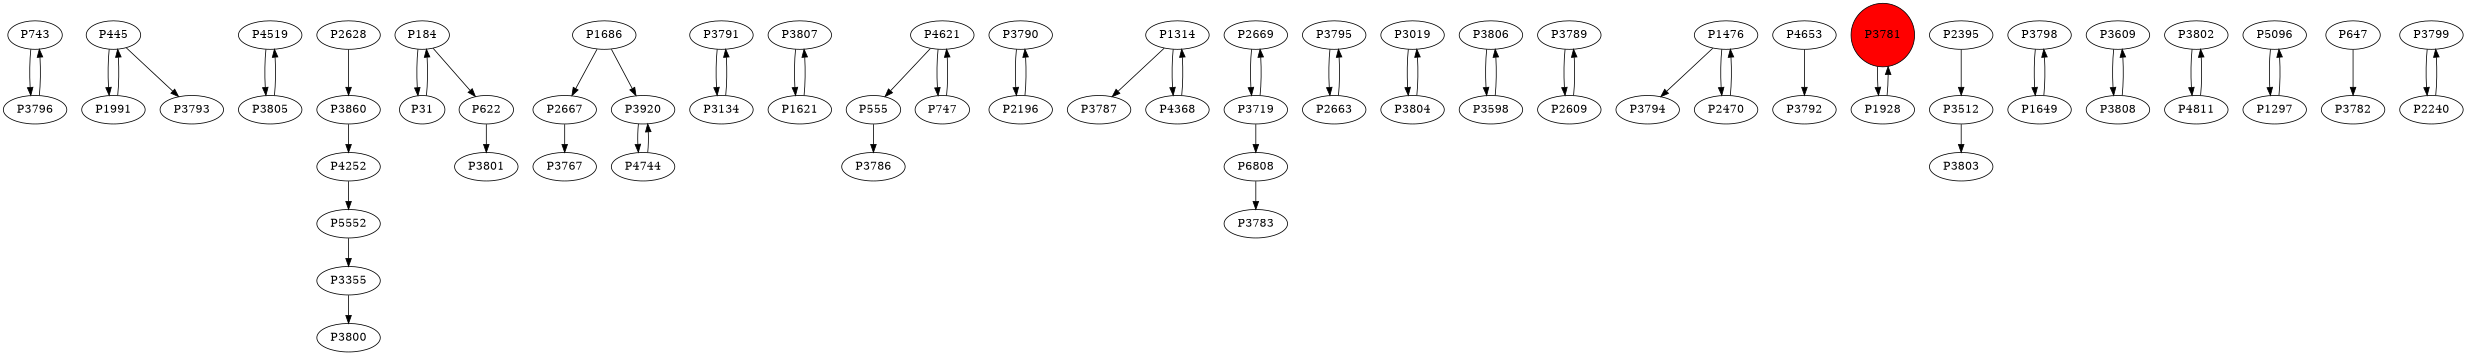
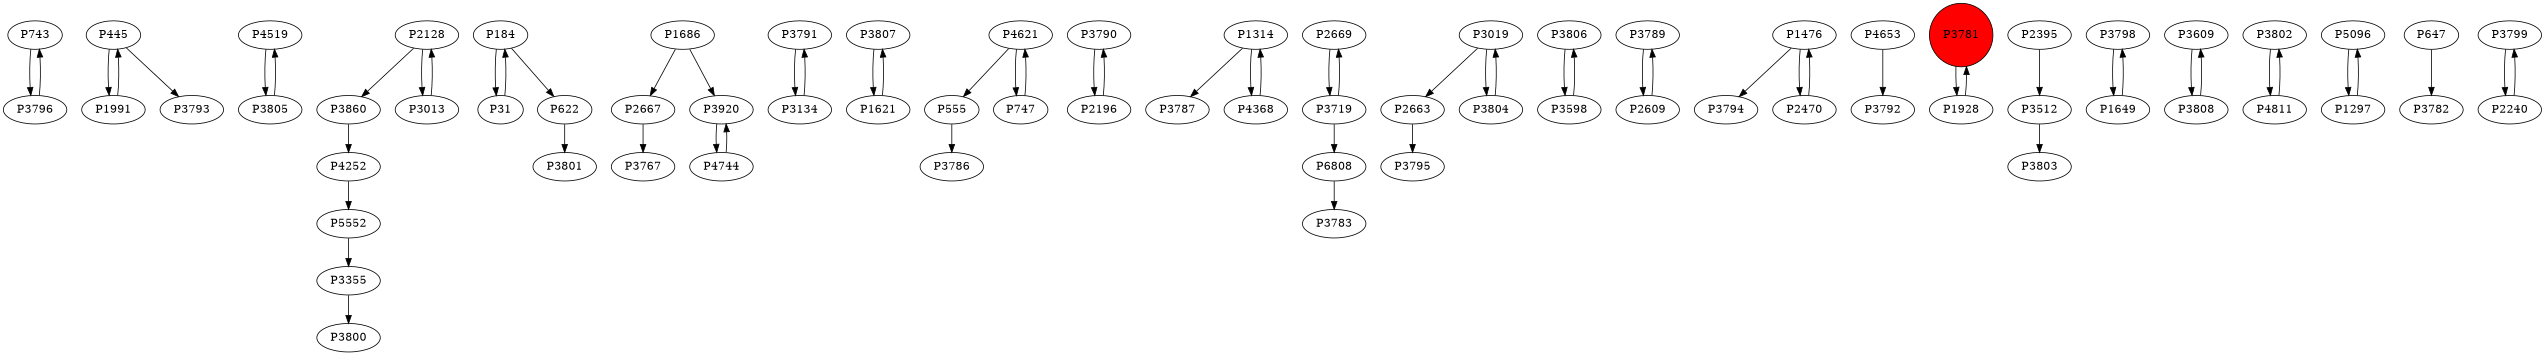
node "P2628": label "P2628" -> "P2128"
edge "P3795" -> "P2663": now "P3019" -> "P2663"
node "P3013": added
